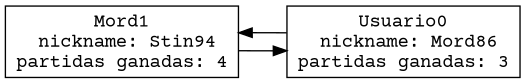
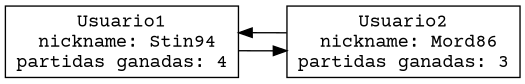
node "Mord1 nickname: Stin94 partidas ganadas: 4": label "Mord1 nickname: Stin94 partidas ganadas: 4" -> "Usuario1 nickname: Stin94 partidas ganadas: 4"
node "Usuario0 nickname: Mord86 partidas ganadas: 3": label "Usuario0 nickname: Mord86 partidas ganadas: 3" -> "Usuario2 nickname: Mord86 partidas ganadas: 3"
